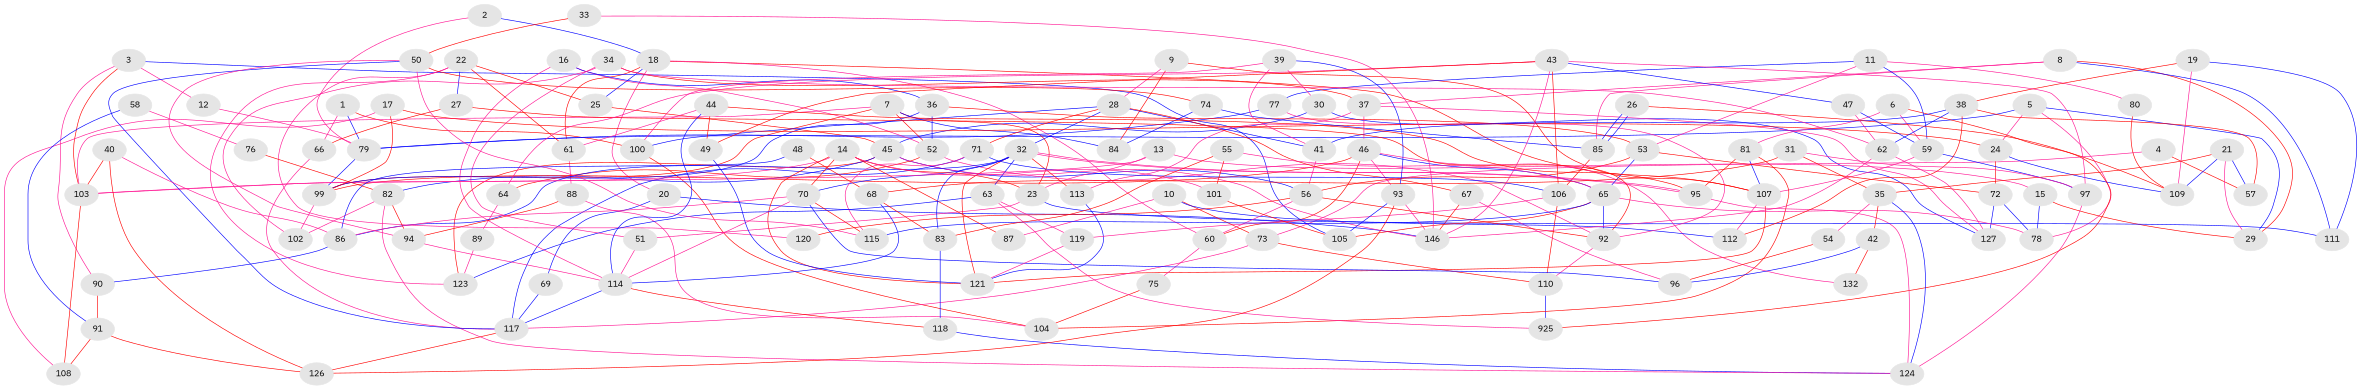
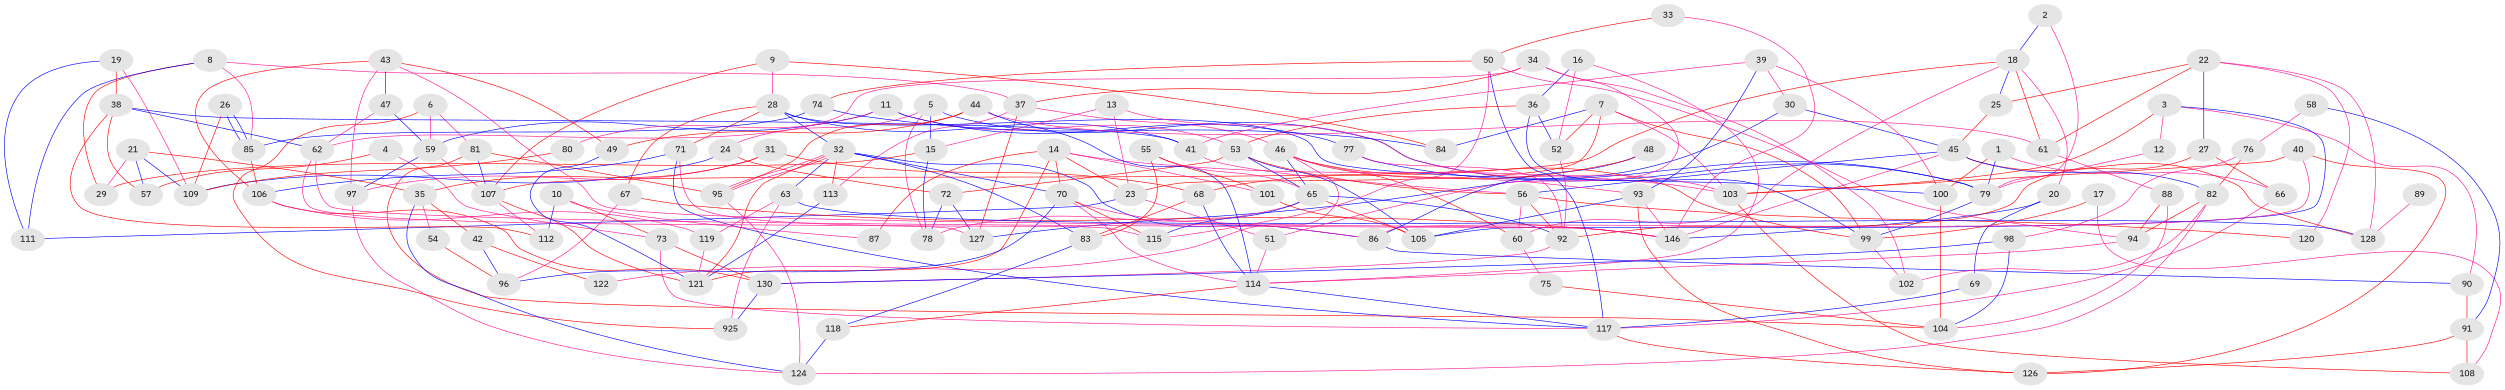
edge "37" -- "127": color deeppink -> red
edge "17" -- "24": removed
edge "5" -- "29": now "5" -- "15"
edge "53" -- "105": added
node "64": removed
node "98": added
node "123": label "123" -> "128"
node "110": label "110" -> "130"
node "132": label "132" -> "122"
